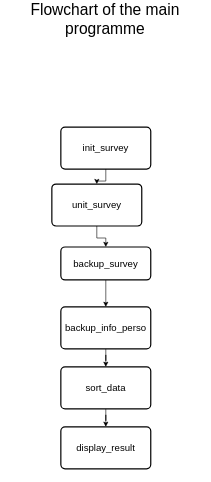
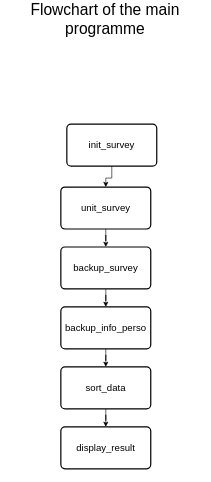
node "init_survey": moved (106, 148) -> (112, 145)
node "unit_survey": moved (97, 205) -> (106, 208)
node "backup_survey": size 90x33 -> 90x42
